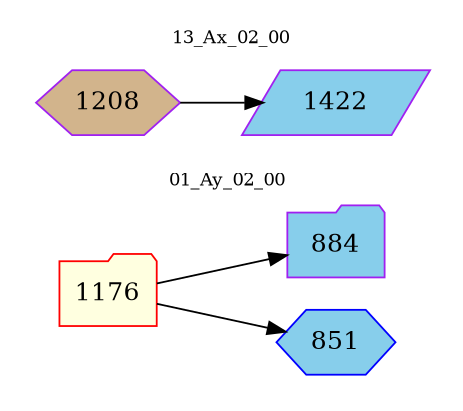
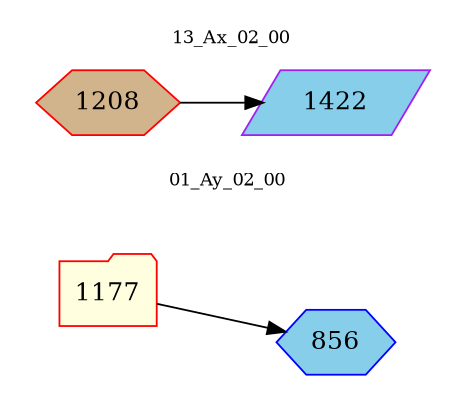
node "1208": color purple -> red
node "884": removed
node "1176": label "1176" -> "1177"
node "851": label "851" -> "856"
